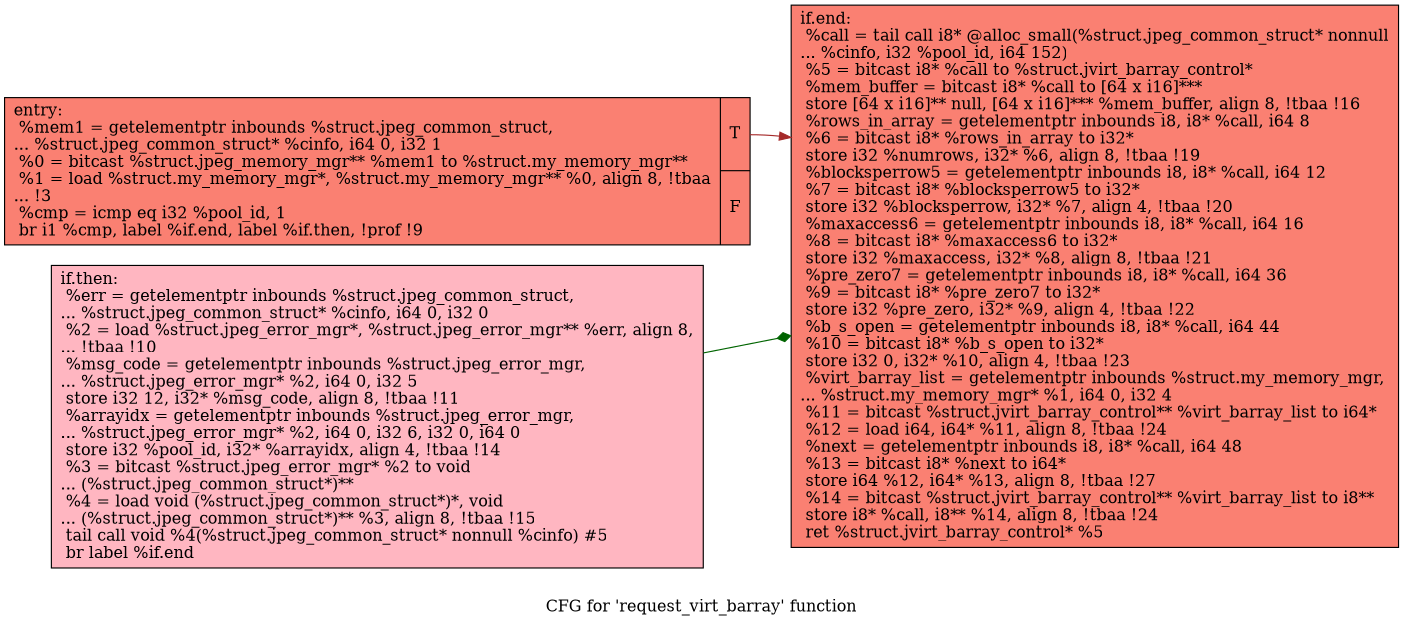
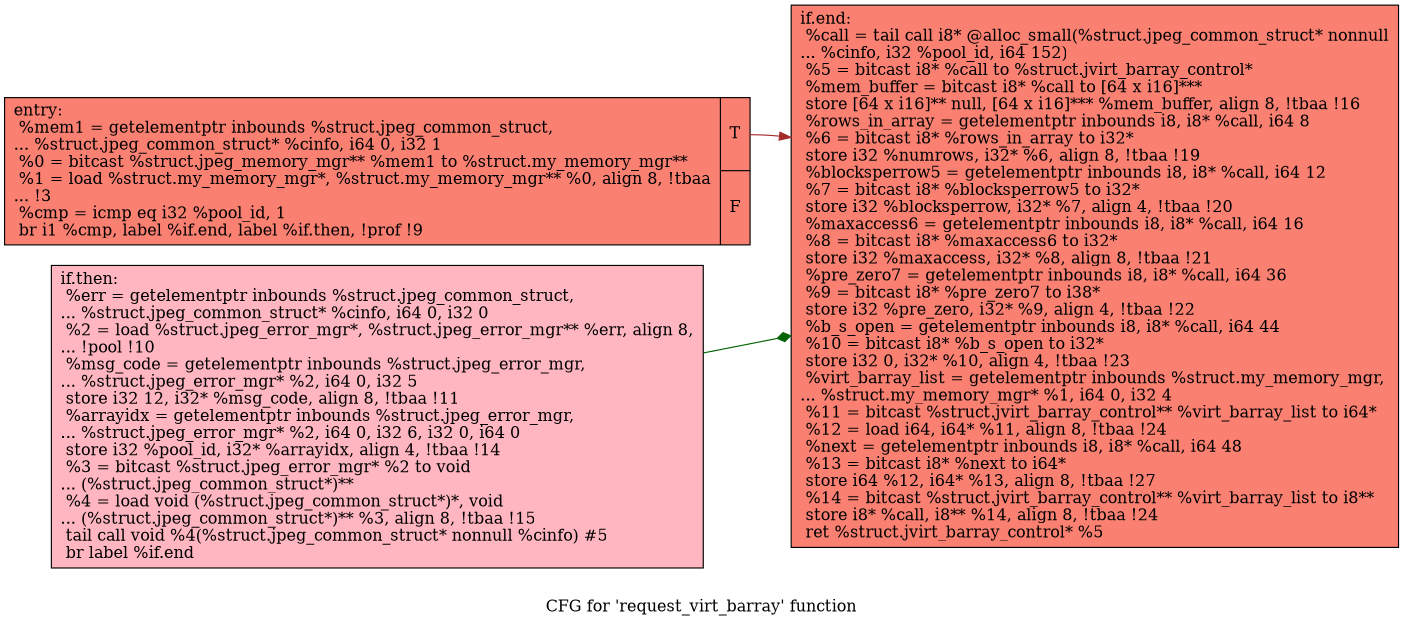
node "if.end:": text "%9 = bitcast i8* %pre_zero7 to i32*" -> "%9 = bitcast i8* %pre_zero7 to i38*"
node "if.then:": text "... !tbaa !10" -> "... !pool !10"
